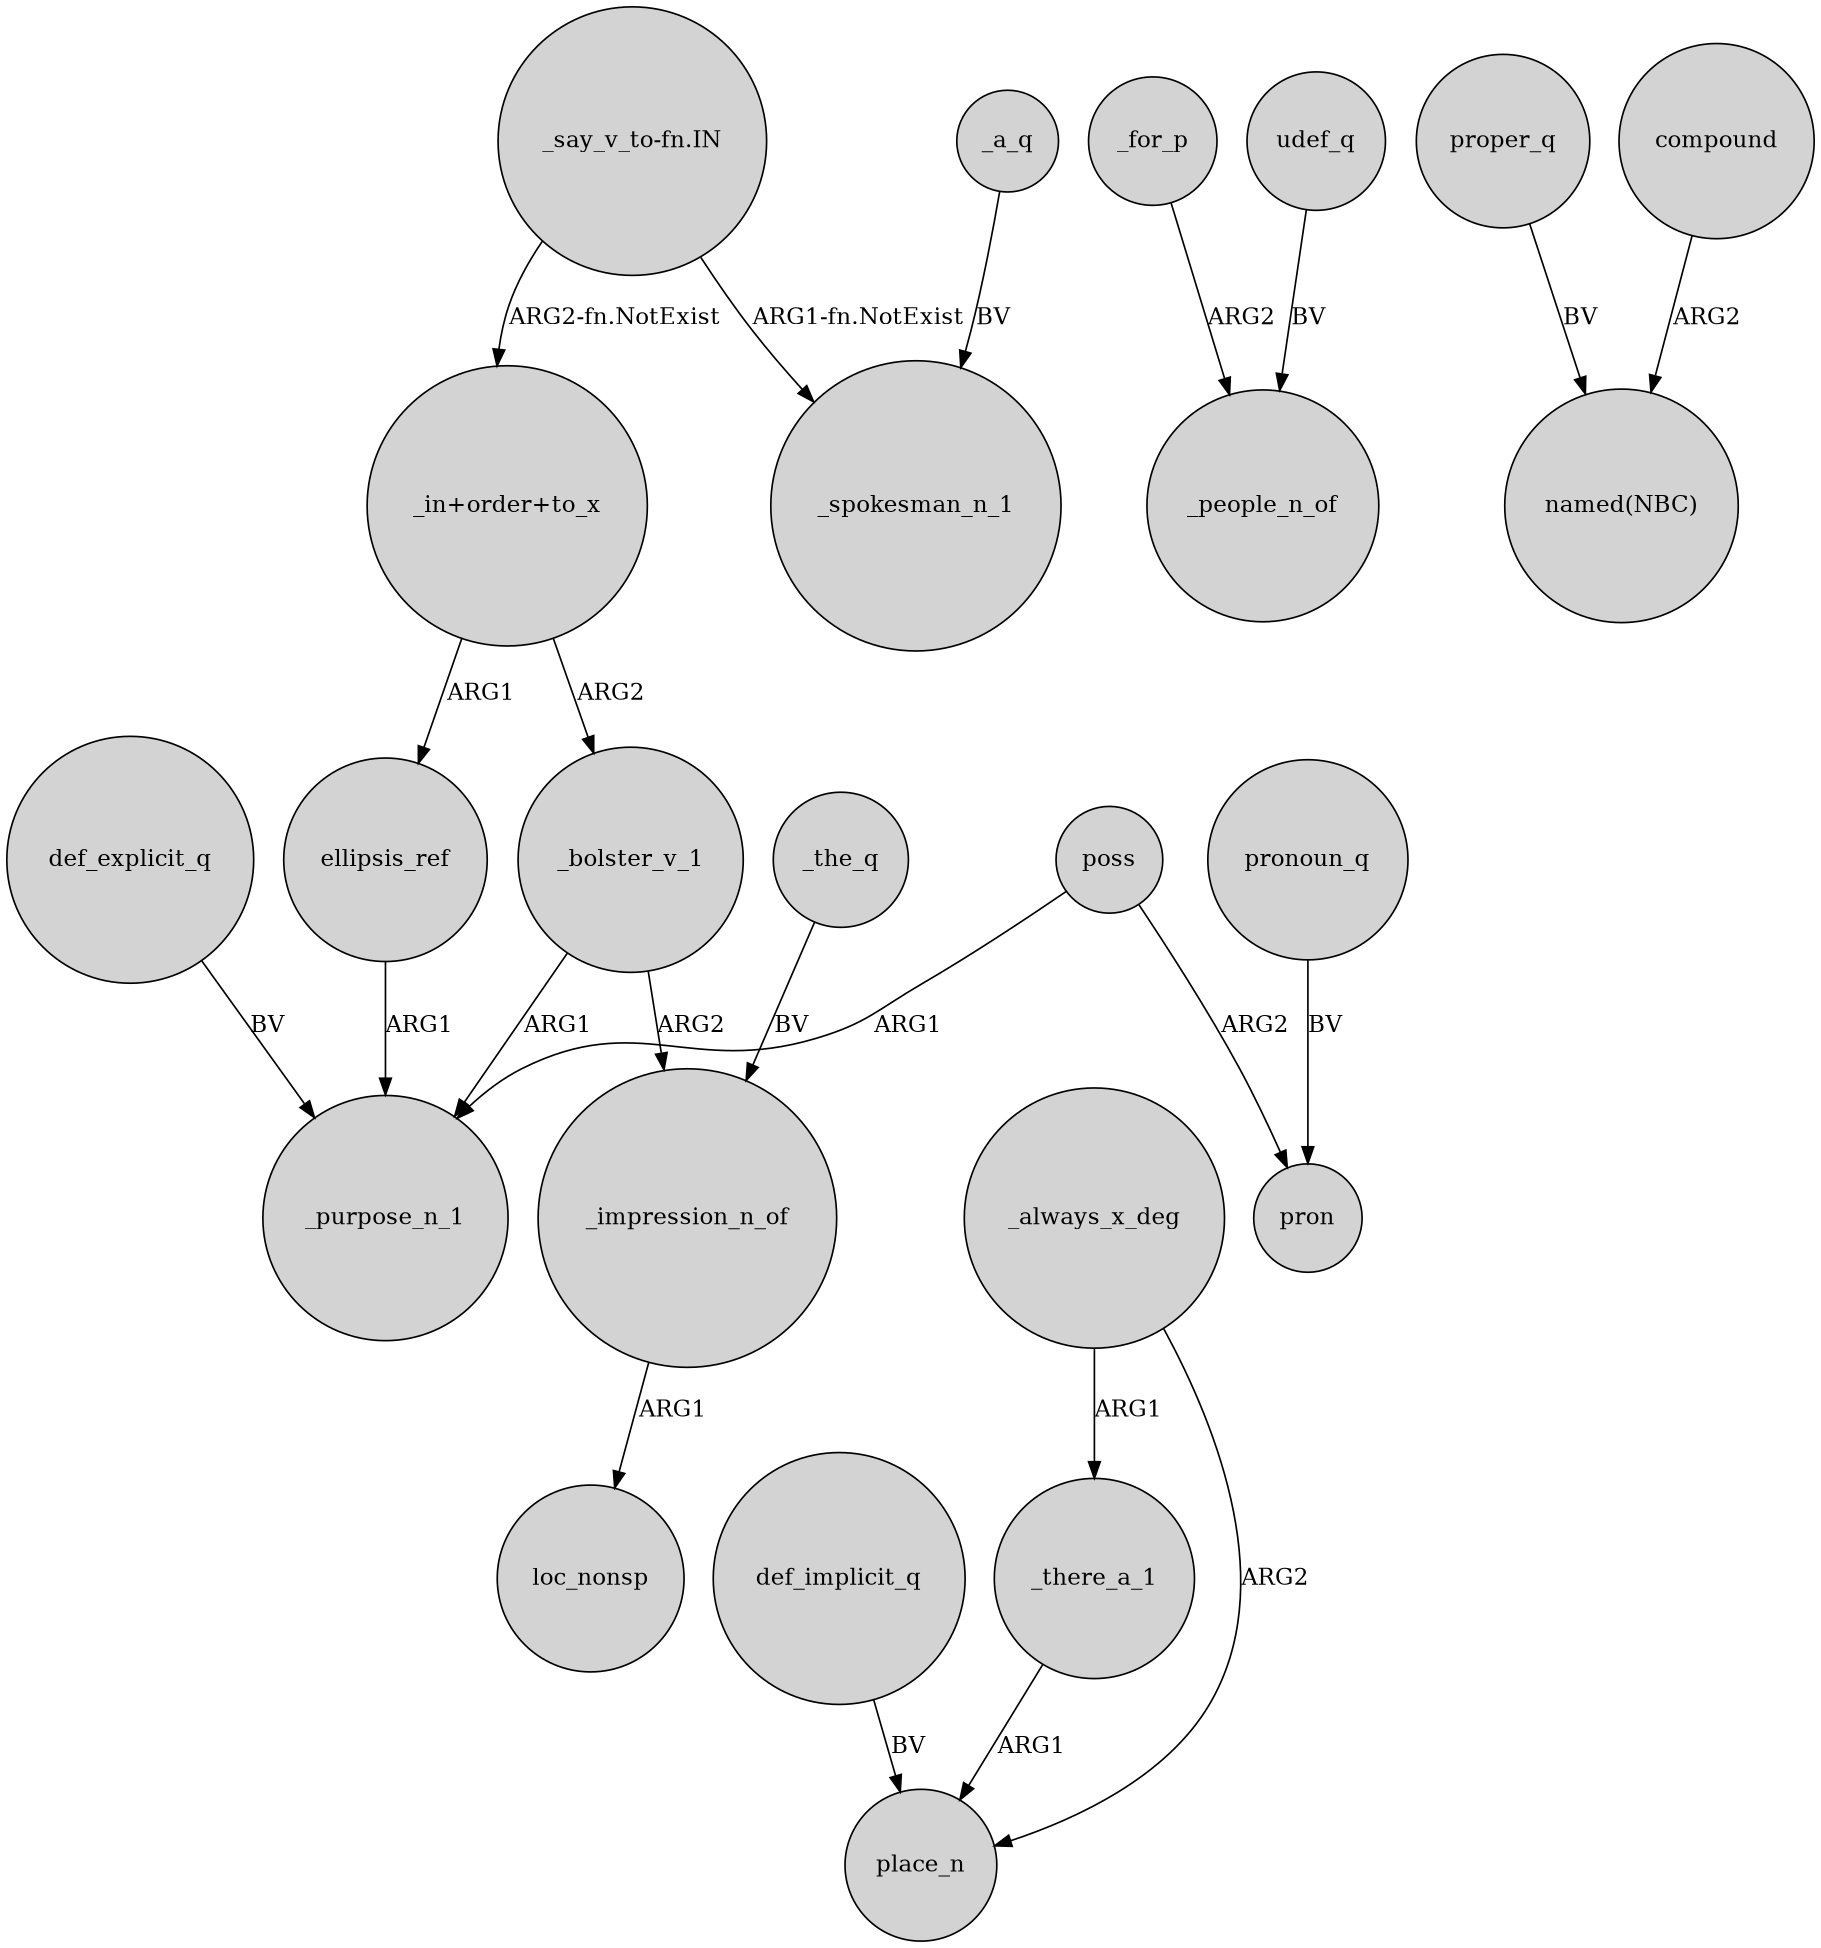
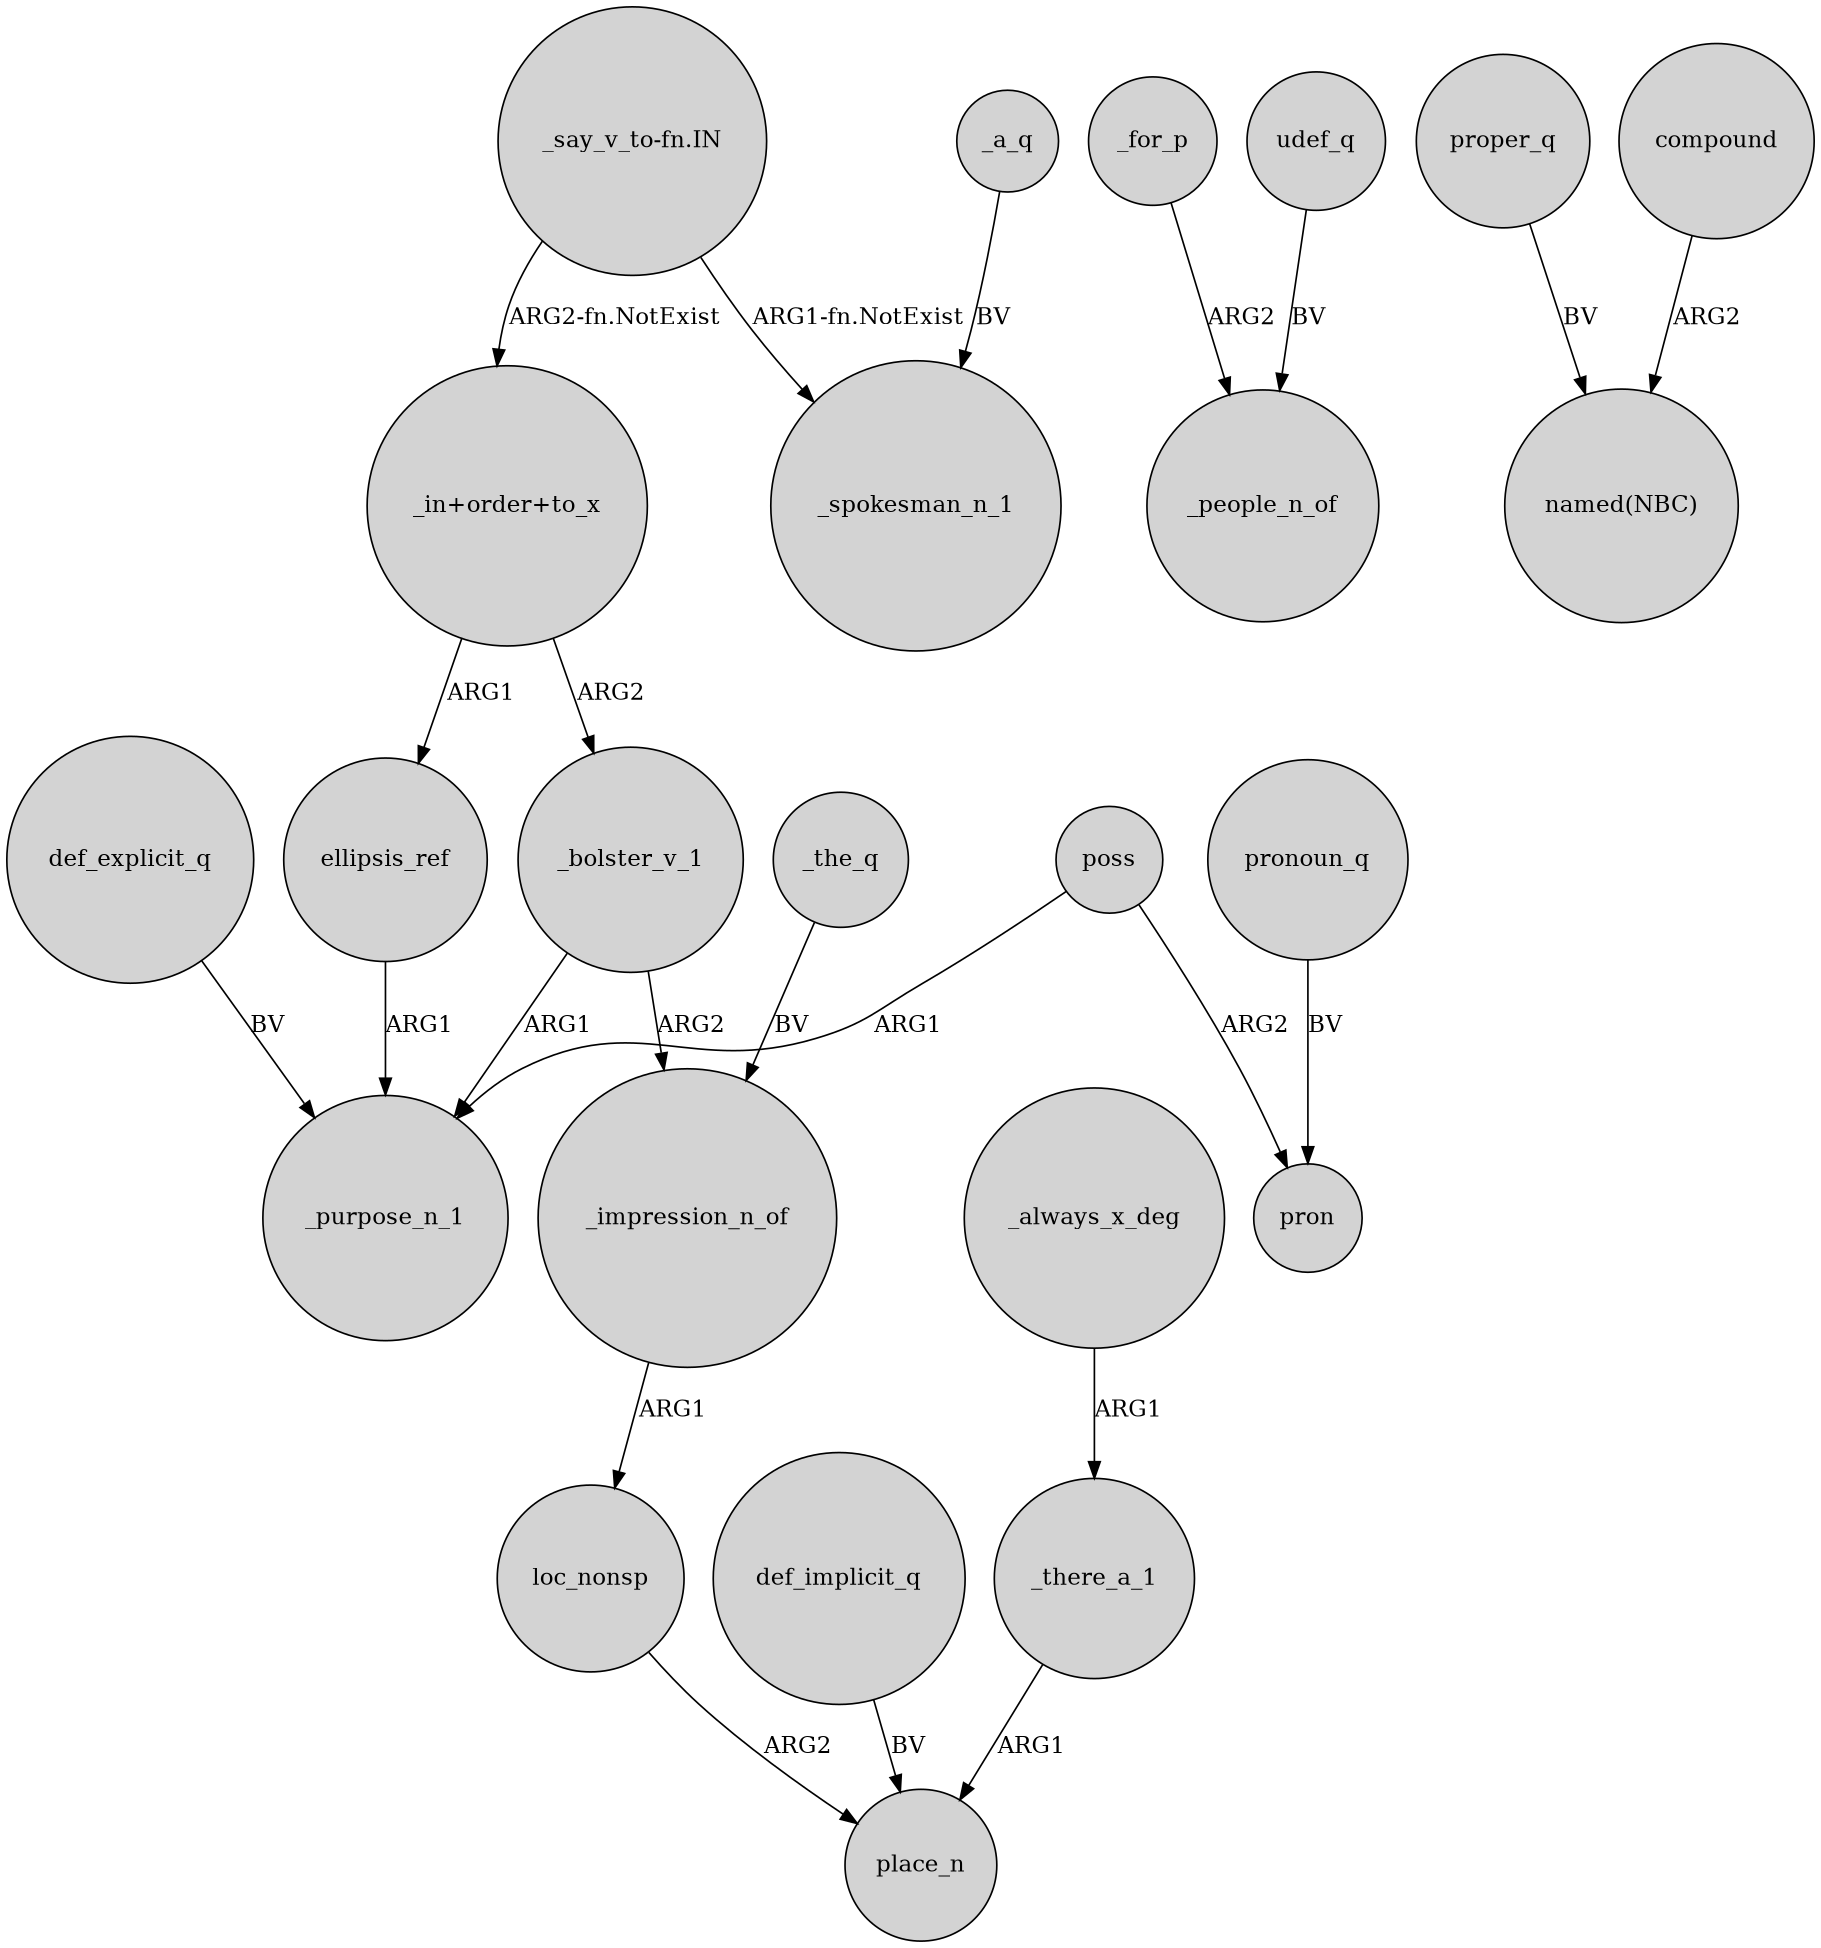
edge "_always_x_deg" -> "place_n": now "loc_nonsp" -> "place_n"
